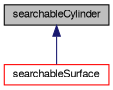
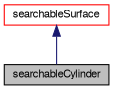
edge "searchableSurface" -> "searchableCylinder": reversed
